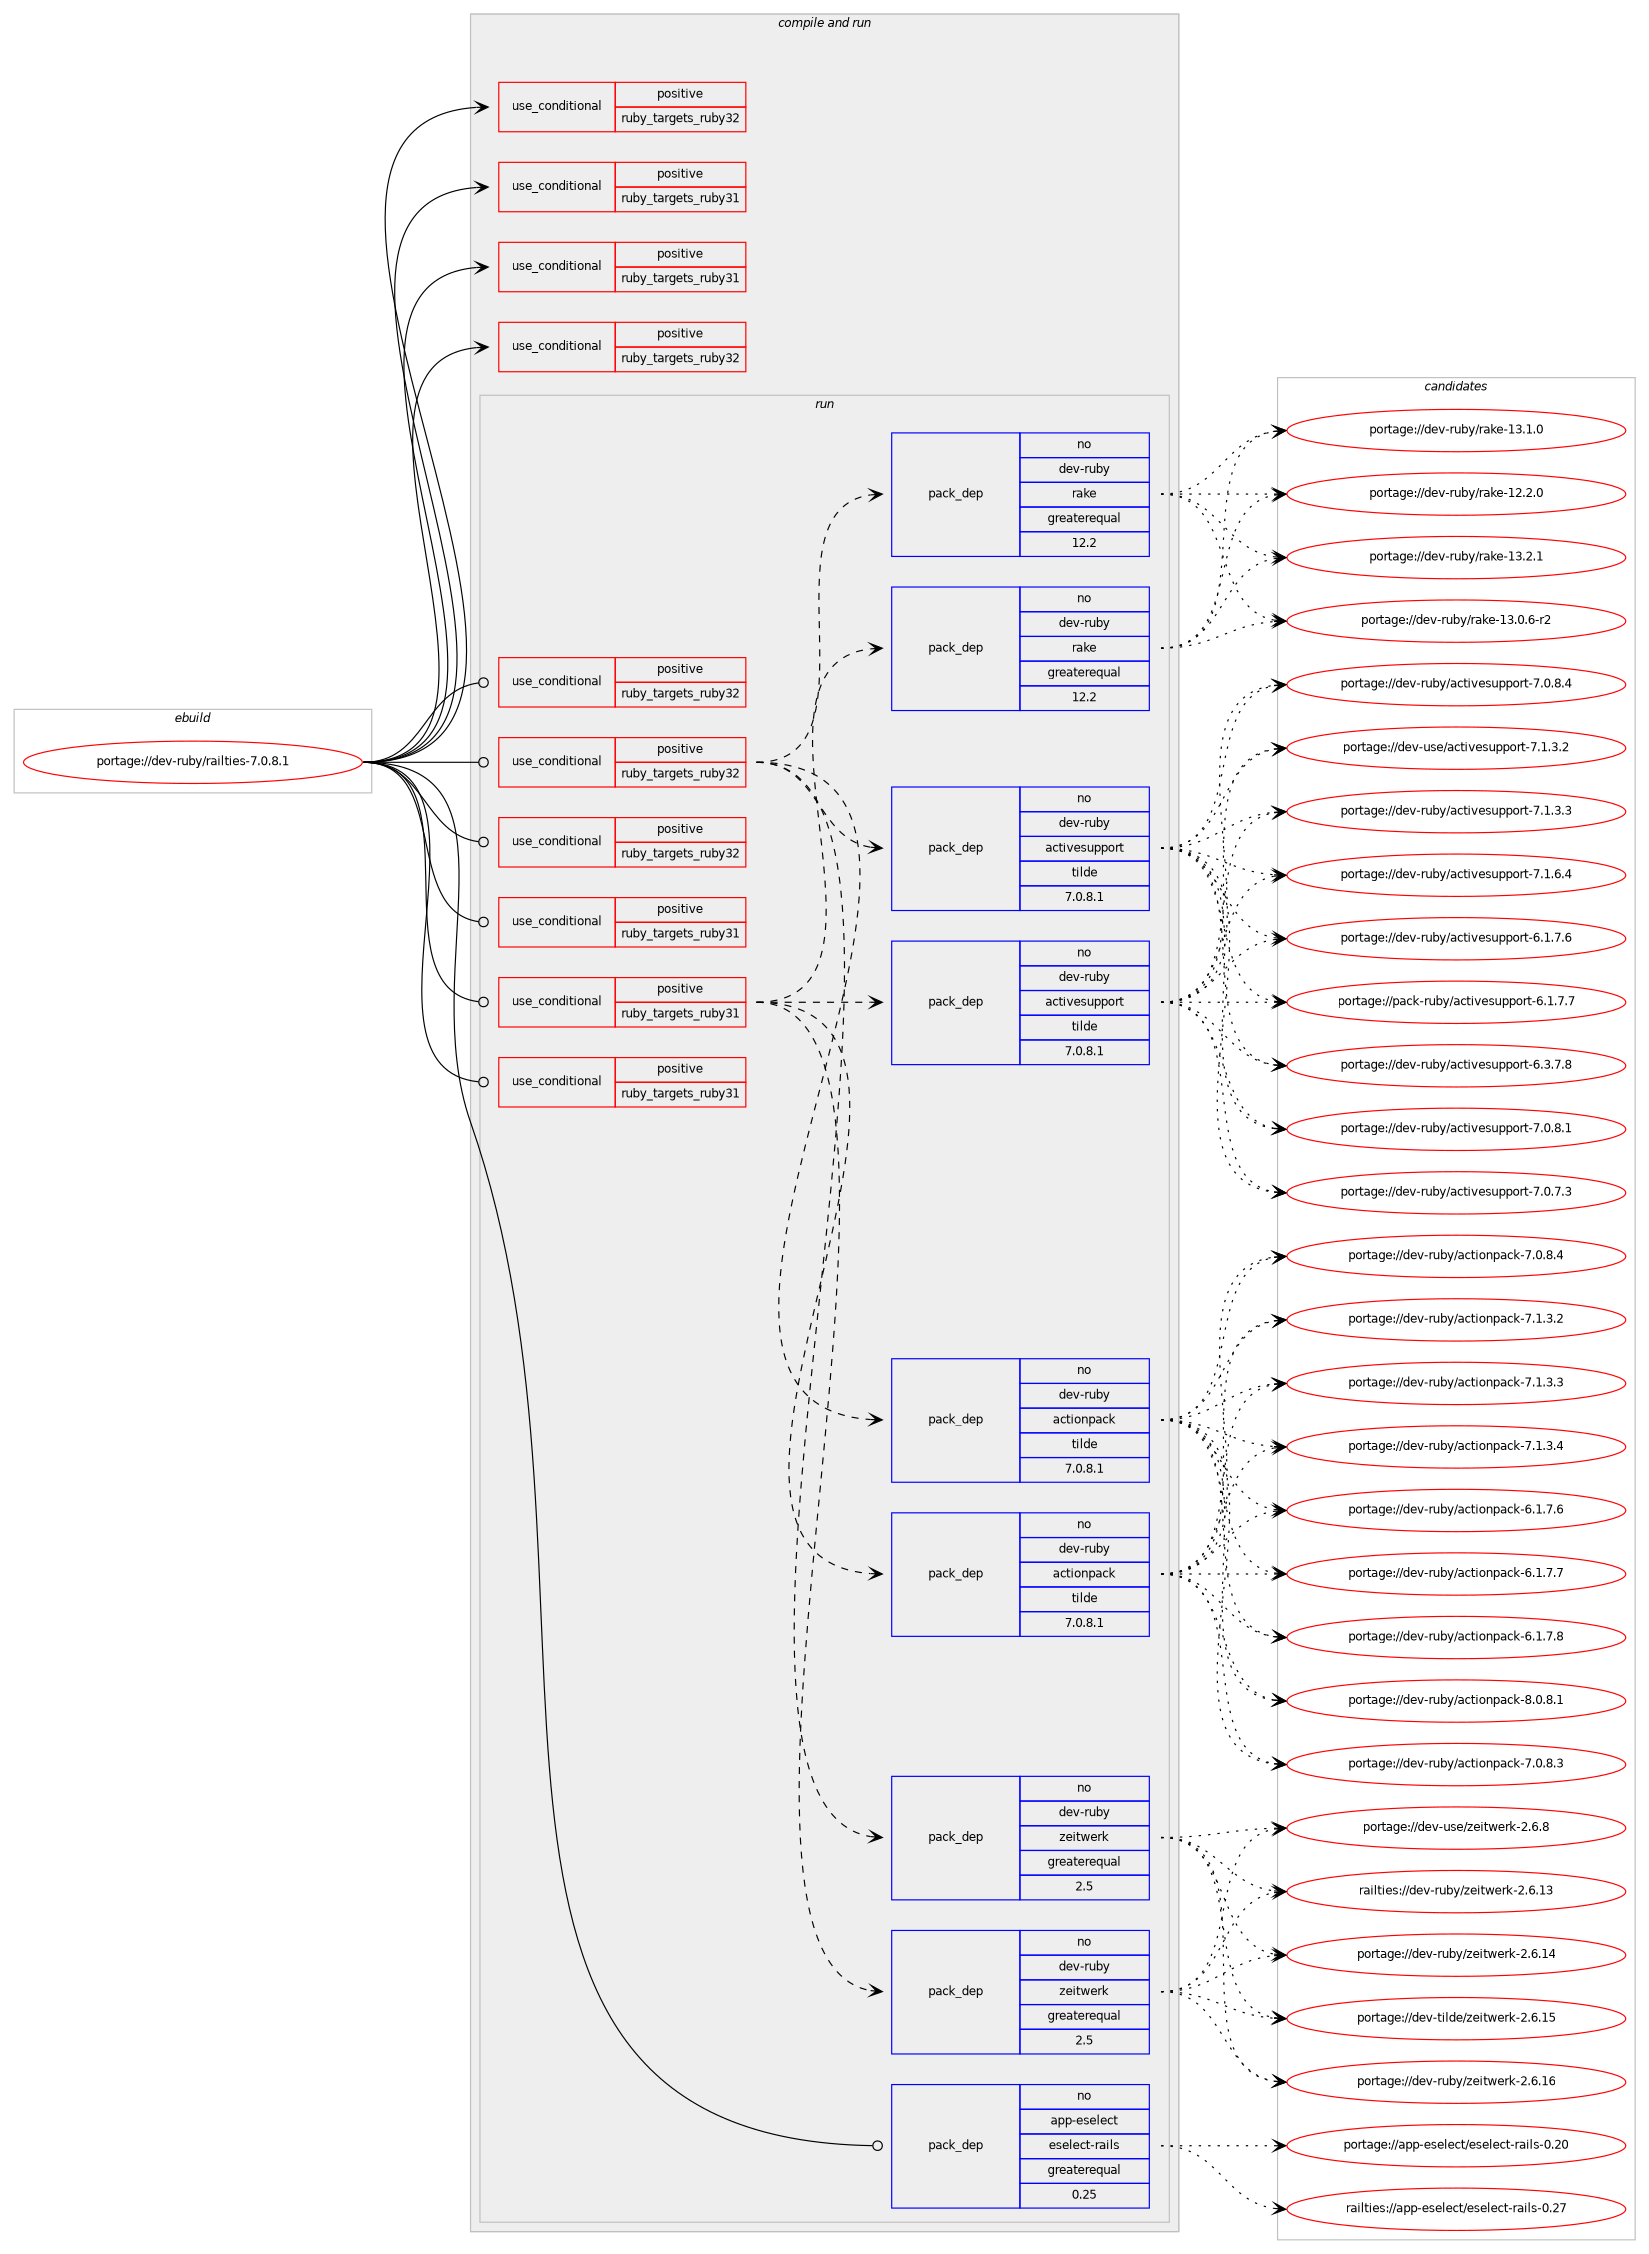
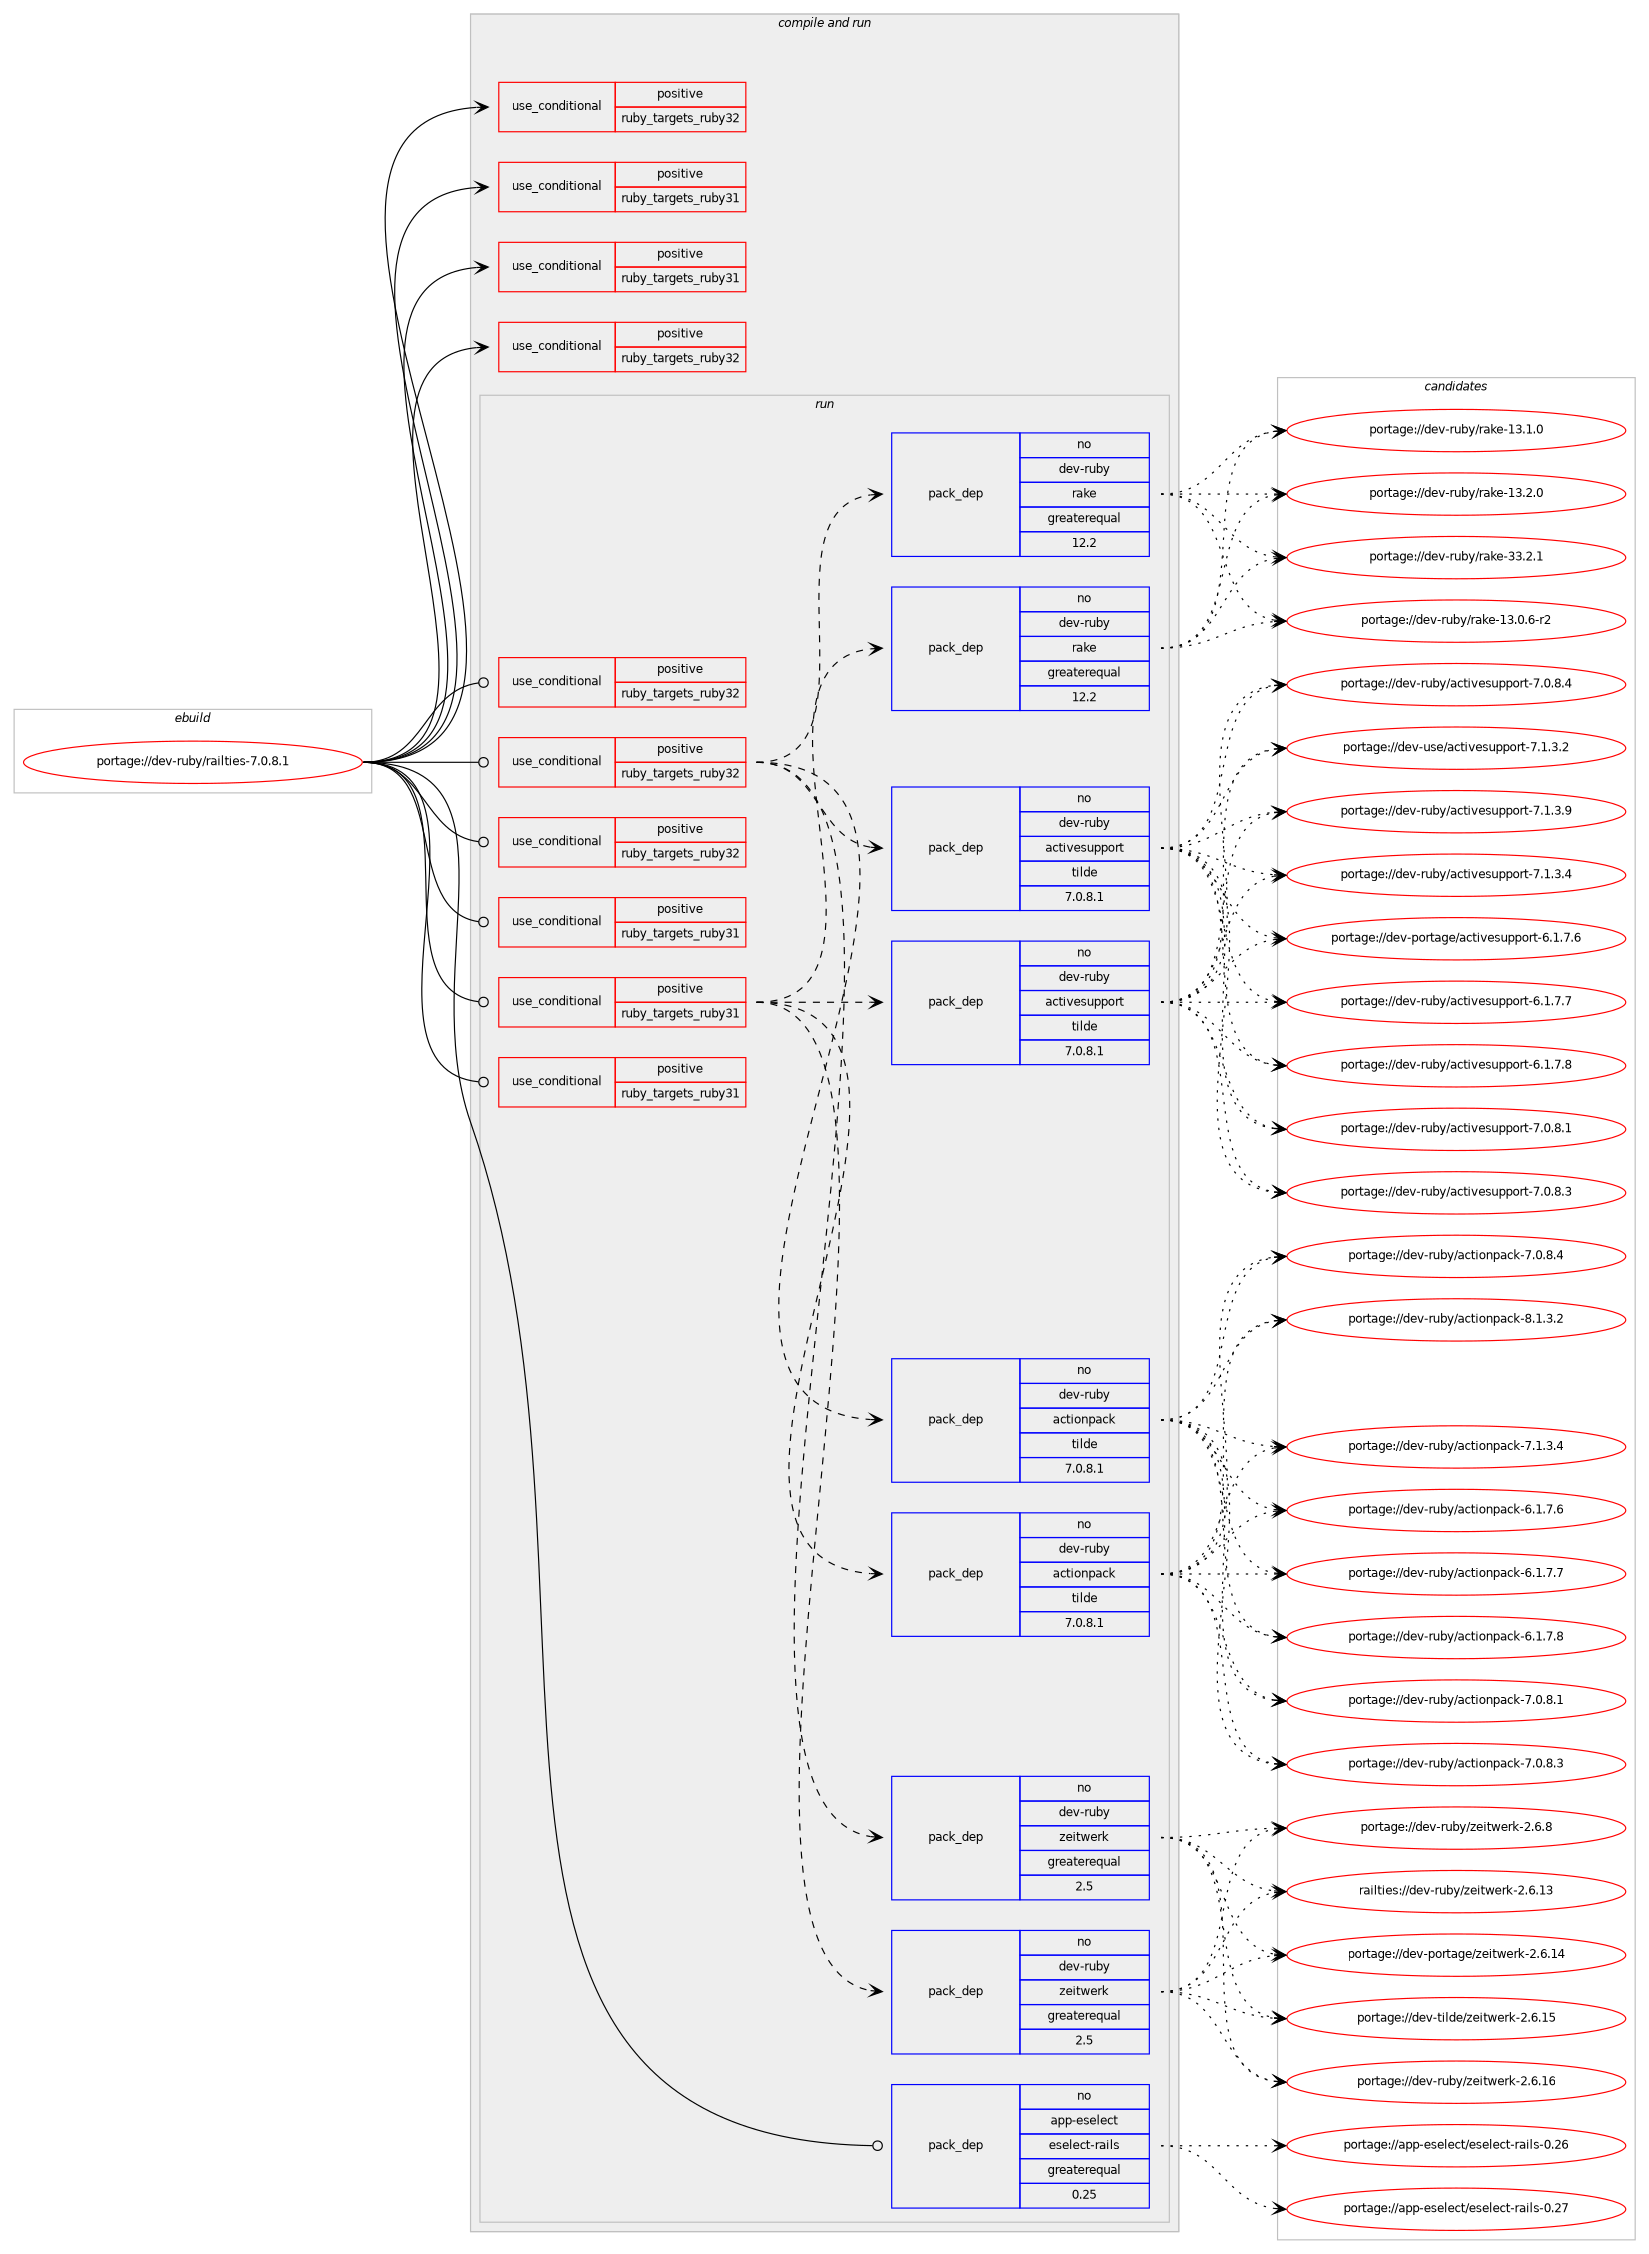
node "portage://dev-ruby/rake-12.2.0": label "portage://dev-ruby/rake-12.2.0" -> "portage://dev-ruby/rake-13.2.0"
node "portage://dev-ruby/rake-13.2.1": label "portage://dev-ruby/rake-13.2.1" -> "portage://dev-ruby/rake-33.2.1"
node "portage://dev-ruby/activesupport-7.1.3.3": label "portage://dev-ruby/activesupport-7.1.3.3" -> "portage://dev-ruby/activesupport-7.1.3.9"
node "portage://dev-ruby/activesupport-7.1.6.4": label "portage://dev-ruby/activesupport-7.1.6.4" -> "portage://dev-ruby/activesupport-7.1.3.4"
node "portage://dev-ruby/activesupport-6.1.7.6": label "portage://dev-ruby/activesupport-6.1.7.6" -> "portage://dev-portage/activesupport-6.1.7.6"
node "portage://pack-ruby/activesupport-6.1.7.7": label "portage://pack-ruby/activesupport-6.1.7.7" -> "portage://dev-ruby/activesupport-6.1.7.7"
node "portage://dev-ruby/activesupport-6.3.7.8": label "portage://dev-ruby/activesupport-6.3.7.8" -> "portage://dev-ruby/activesupport-6.1.7.8"
node "portage://dev-ruby/activesupport-7.0.7.3": label "portage://dev-ruby/activesupport-7.0.7.3" -> "portage://dev-ruby/activesupport-7.0.8.3"
node "portage://dev-ruby/actionpack-7.1.3.2": label "portage://dev-ruby/actionpack-7.1.3.2" -> "portage://dev-ruby/actionpack-8.1.3.2"
node "portage://dev-ruby/actionpack-7.1.3.3": removed
node "portage://dev-ruby/actionpack-8.0.8.1": label "portage://dev-ruby/actionpack-8.0.8.1" -> "portage://dev-ruby/actionpack-7.0.8.1"
node "portage://dev-use/zeitwerk-2.6.8": label "portage://dev-use/zeitwerk-2.6.8" -> "portage://dev-ruby/zeitwerk-2.6.8"
node "portage://dev-ruby/zeitwerk-2.6.14": label "portage://dev-ruby/zeitwerk-2.6.14" -> "portage://dev-portage/zeitwerk-2.6.14"
node "portage://app-eselect/eselect-rails-0.20": label "portage://app-eselect/eselect-rails-0.20" -> "portage://app-eselect/eselect-rails-0.26"
node "railties://app-eselect/eselect-rails-0.27": label "railties://app-eselect/eselect-rails-0.27" -> "portage://app-eselect/eselect-rails-0.27"
